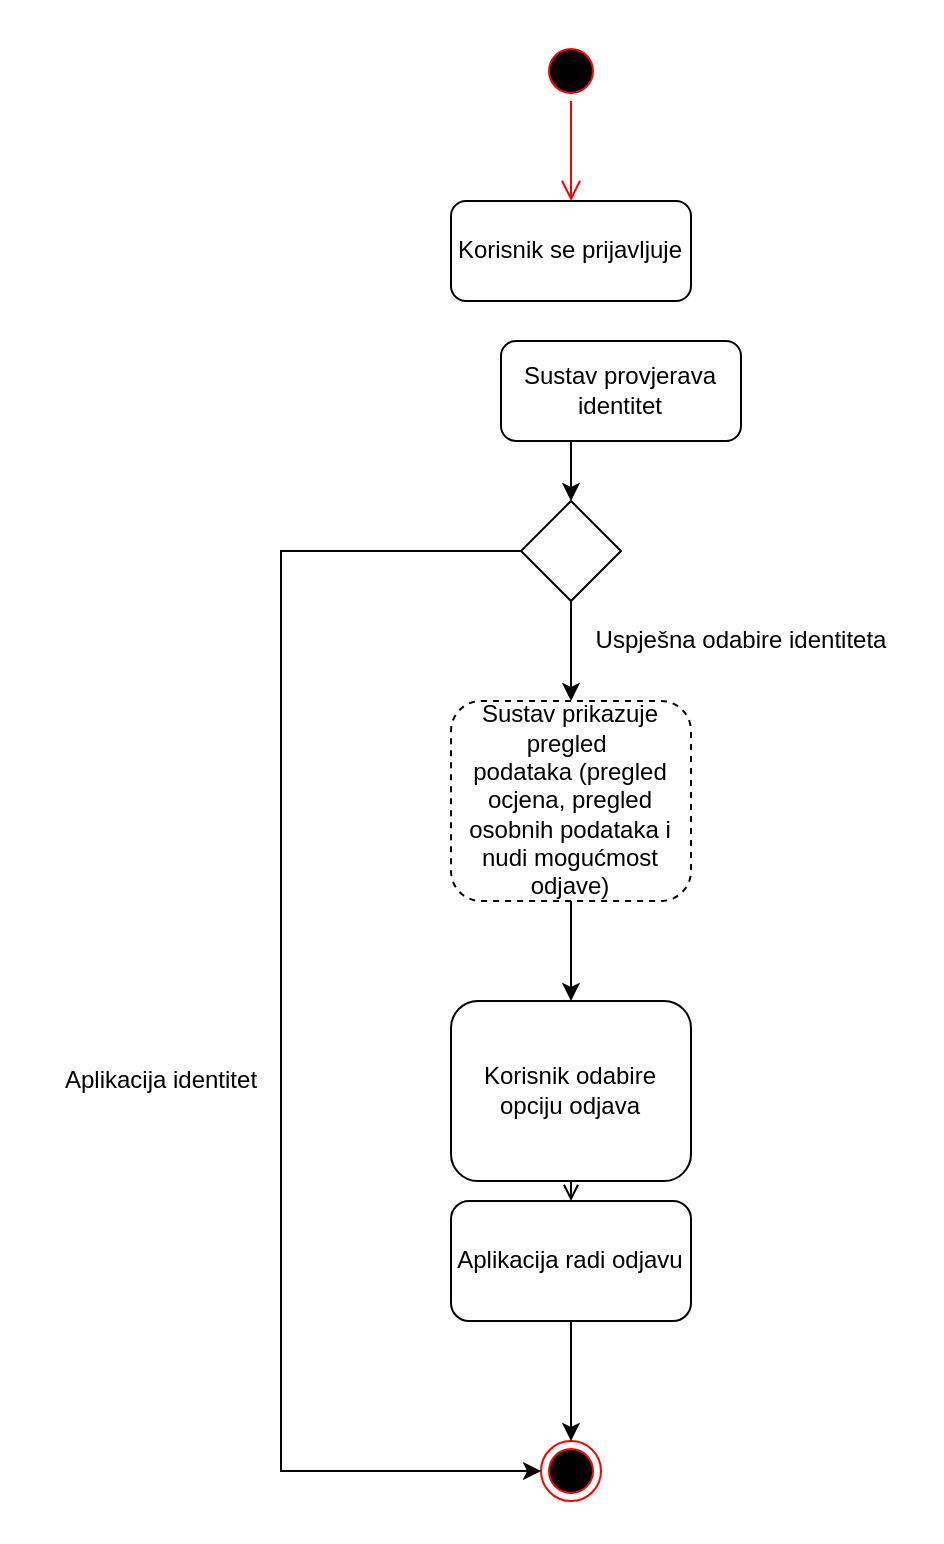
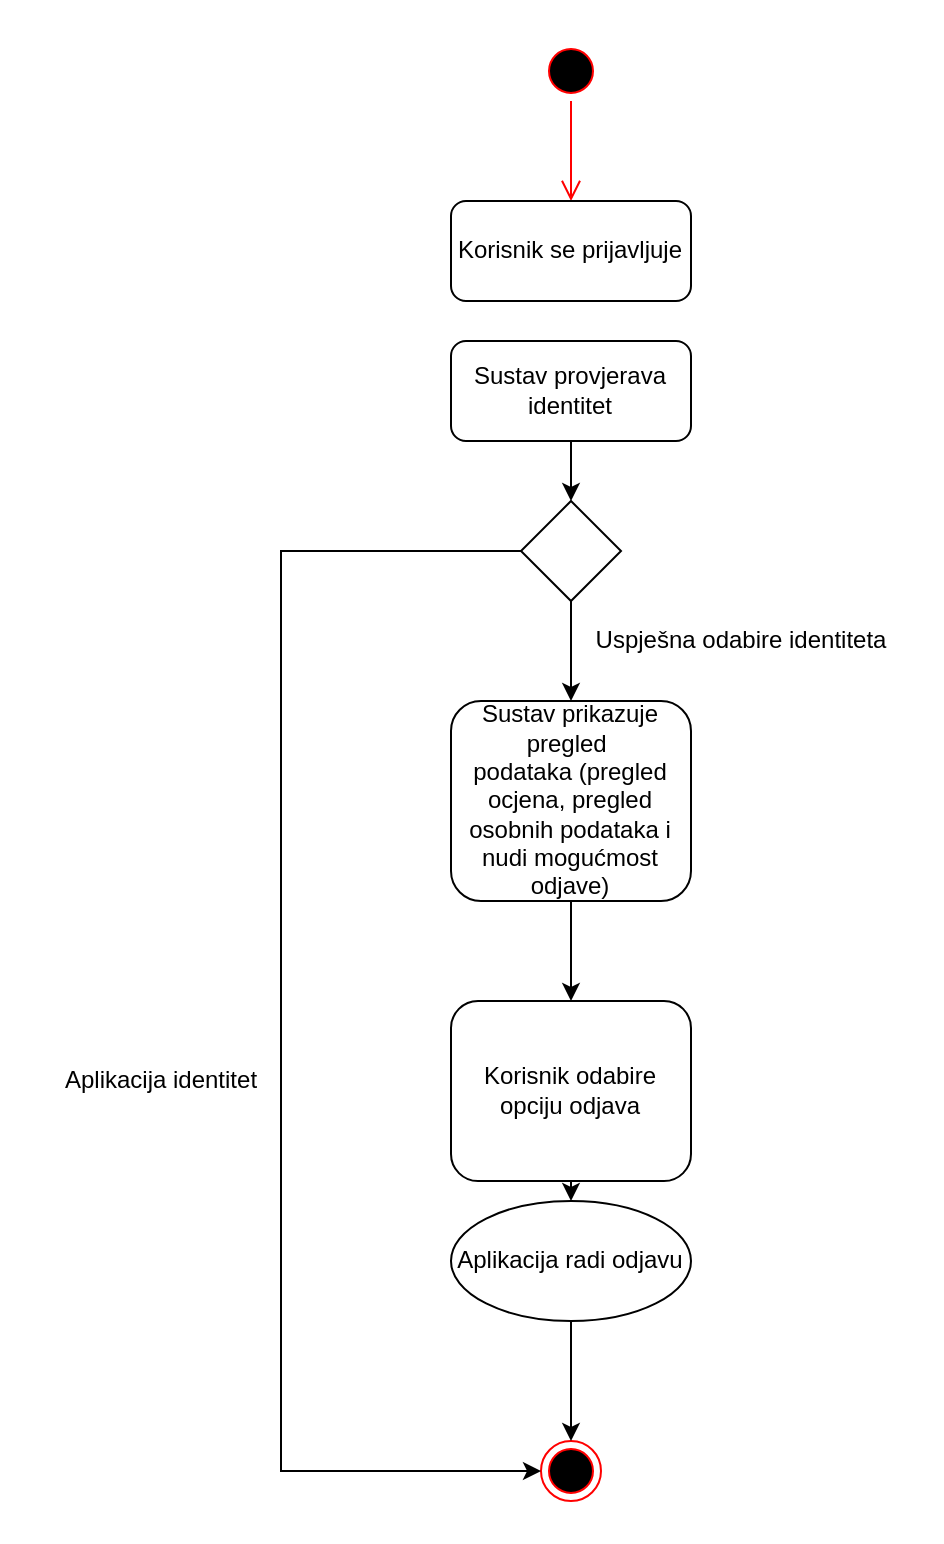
node "Sustav provjerava identitet": moved (621, 391) -> (571, 391)
node "Sustav prikazuje pregled podataka (pregled ocjena, pregled osobnih podataka i nudi mogućmost odjave)": style dashed -> solid
edge "Korisnik odabire opciju odjava" -> "Aplikacija radi odjavu": arrowhead open -> classic
node "Aplikacija radi odjavu": shape rounded rectangle -> ellipse
